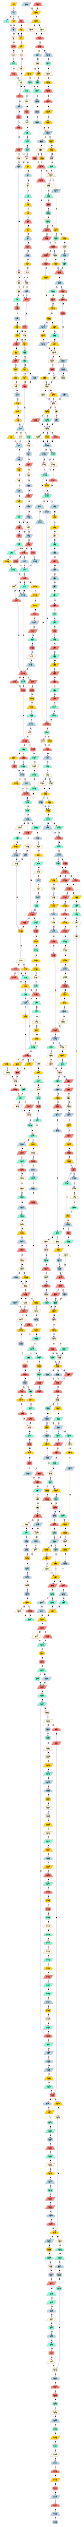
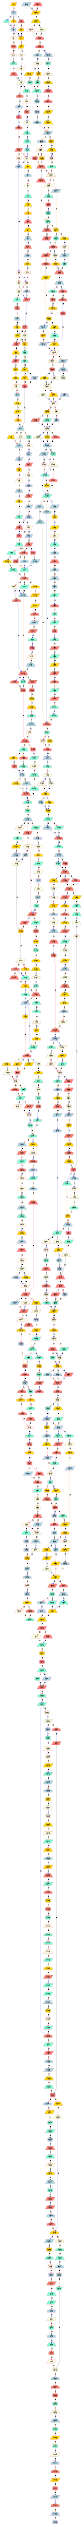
node "S629": fillcolor lightblue -> salmon
